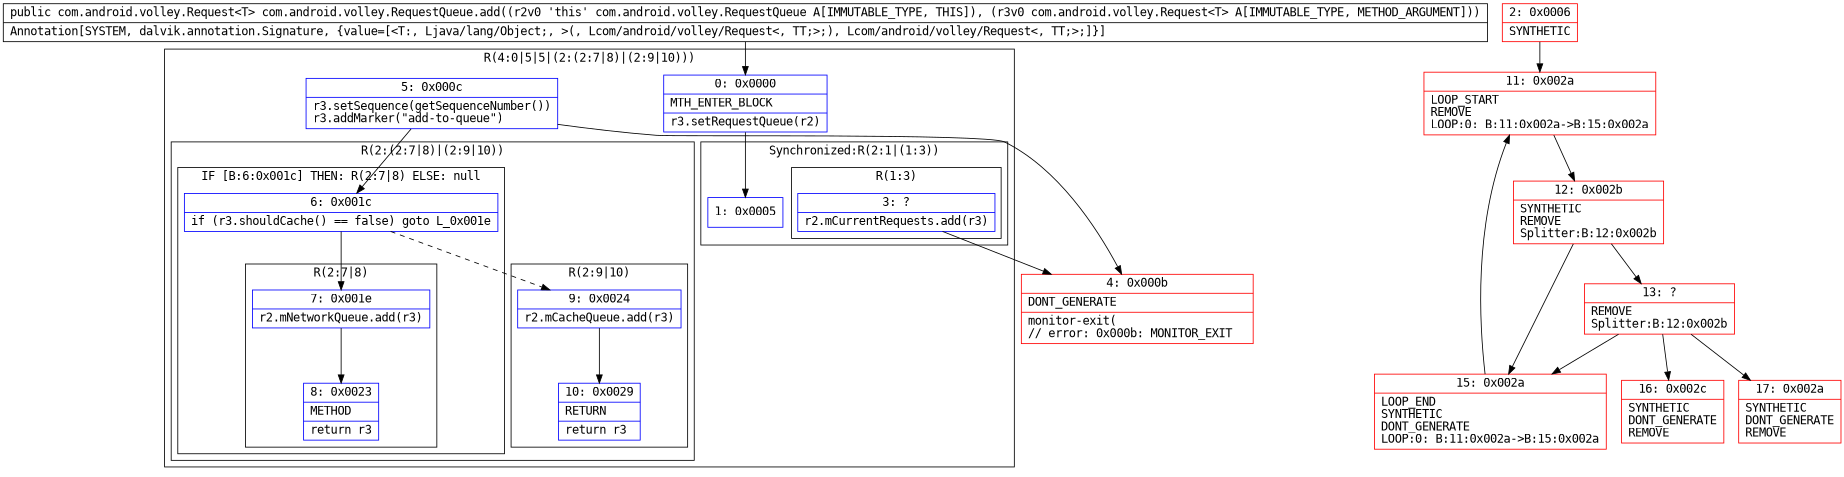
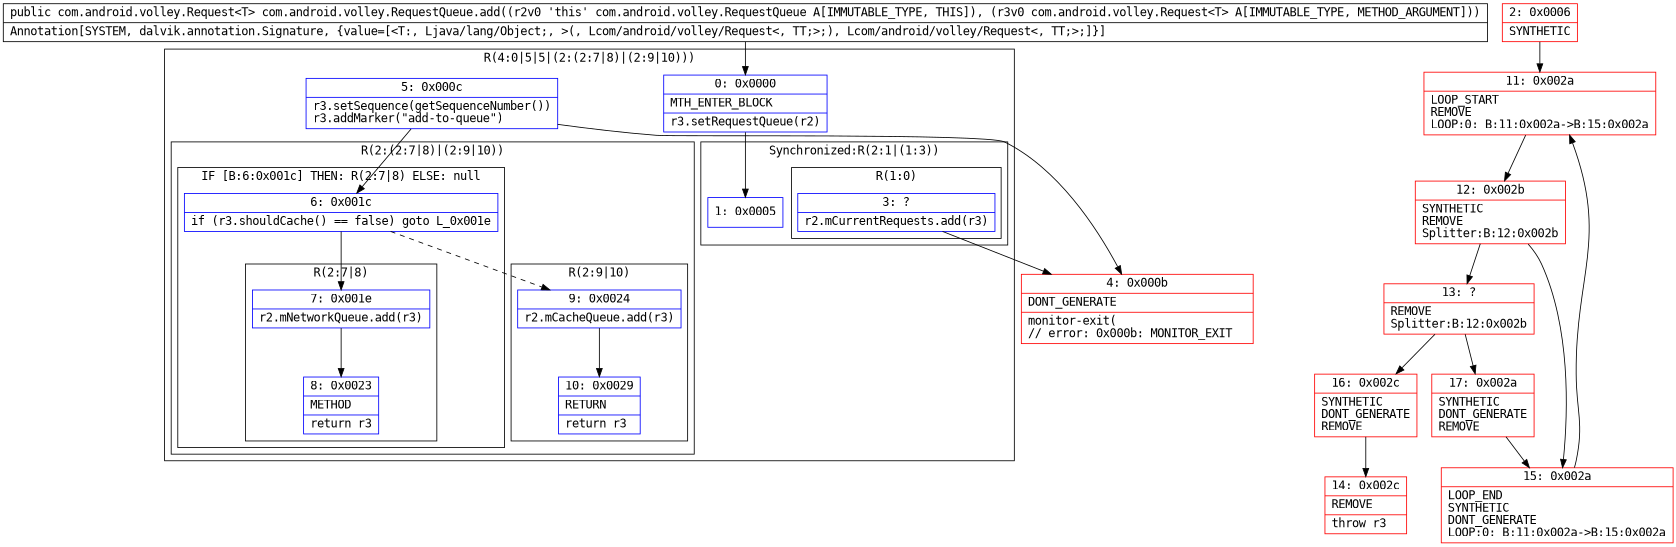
cluster "R(1:3)": label "R(1:3)" -> "R(1:0)"
edge "13: ?" -> "15: 0x002a": now "17: 0x002a" -> "15: 0x002a"
node "14: 0x002c": added
